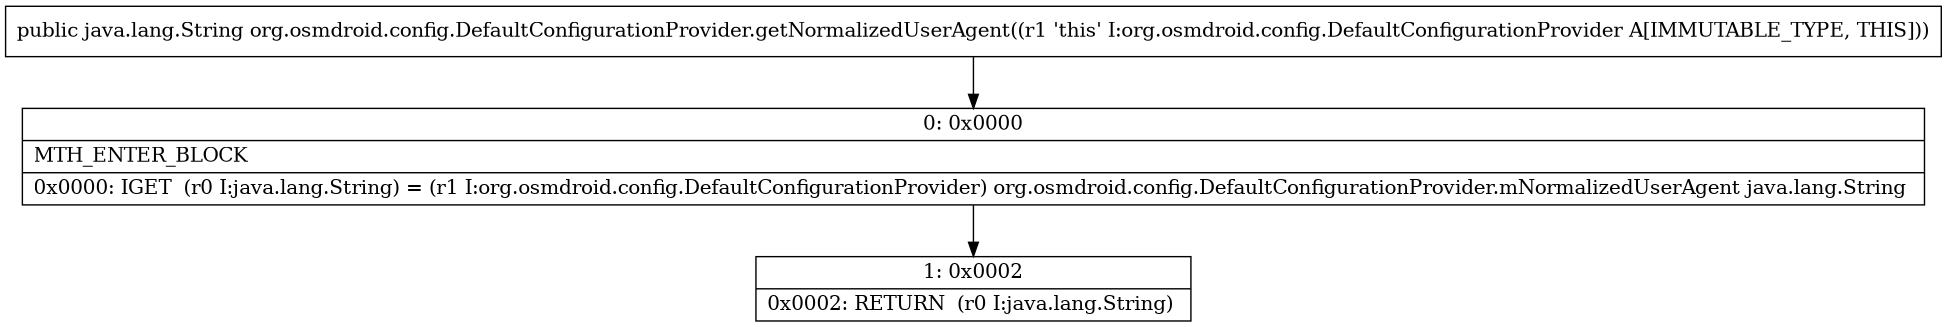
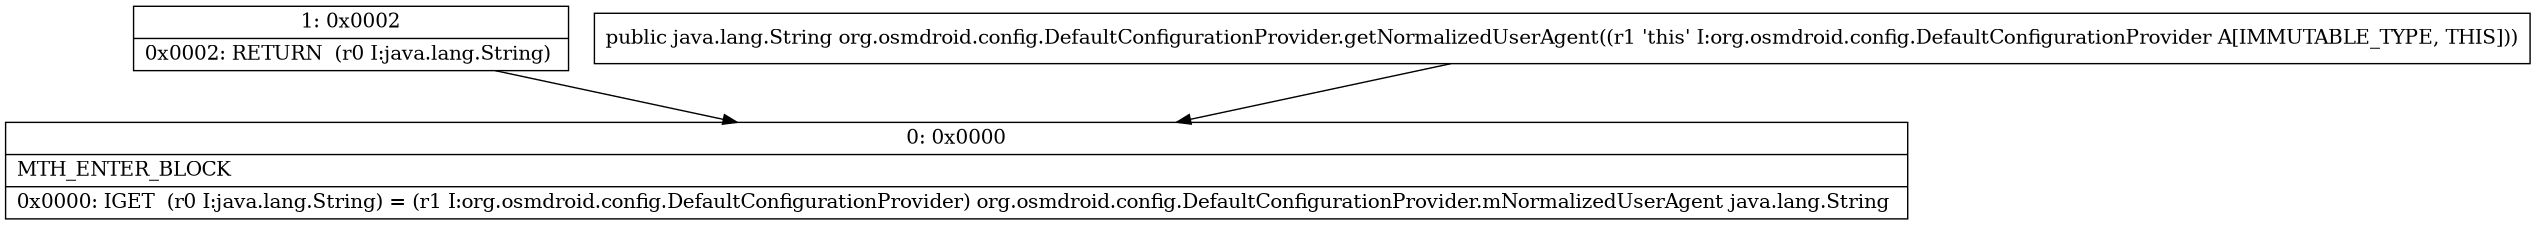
edge "0: 0x0000" -> "1: 0x0002": reversed
